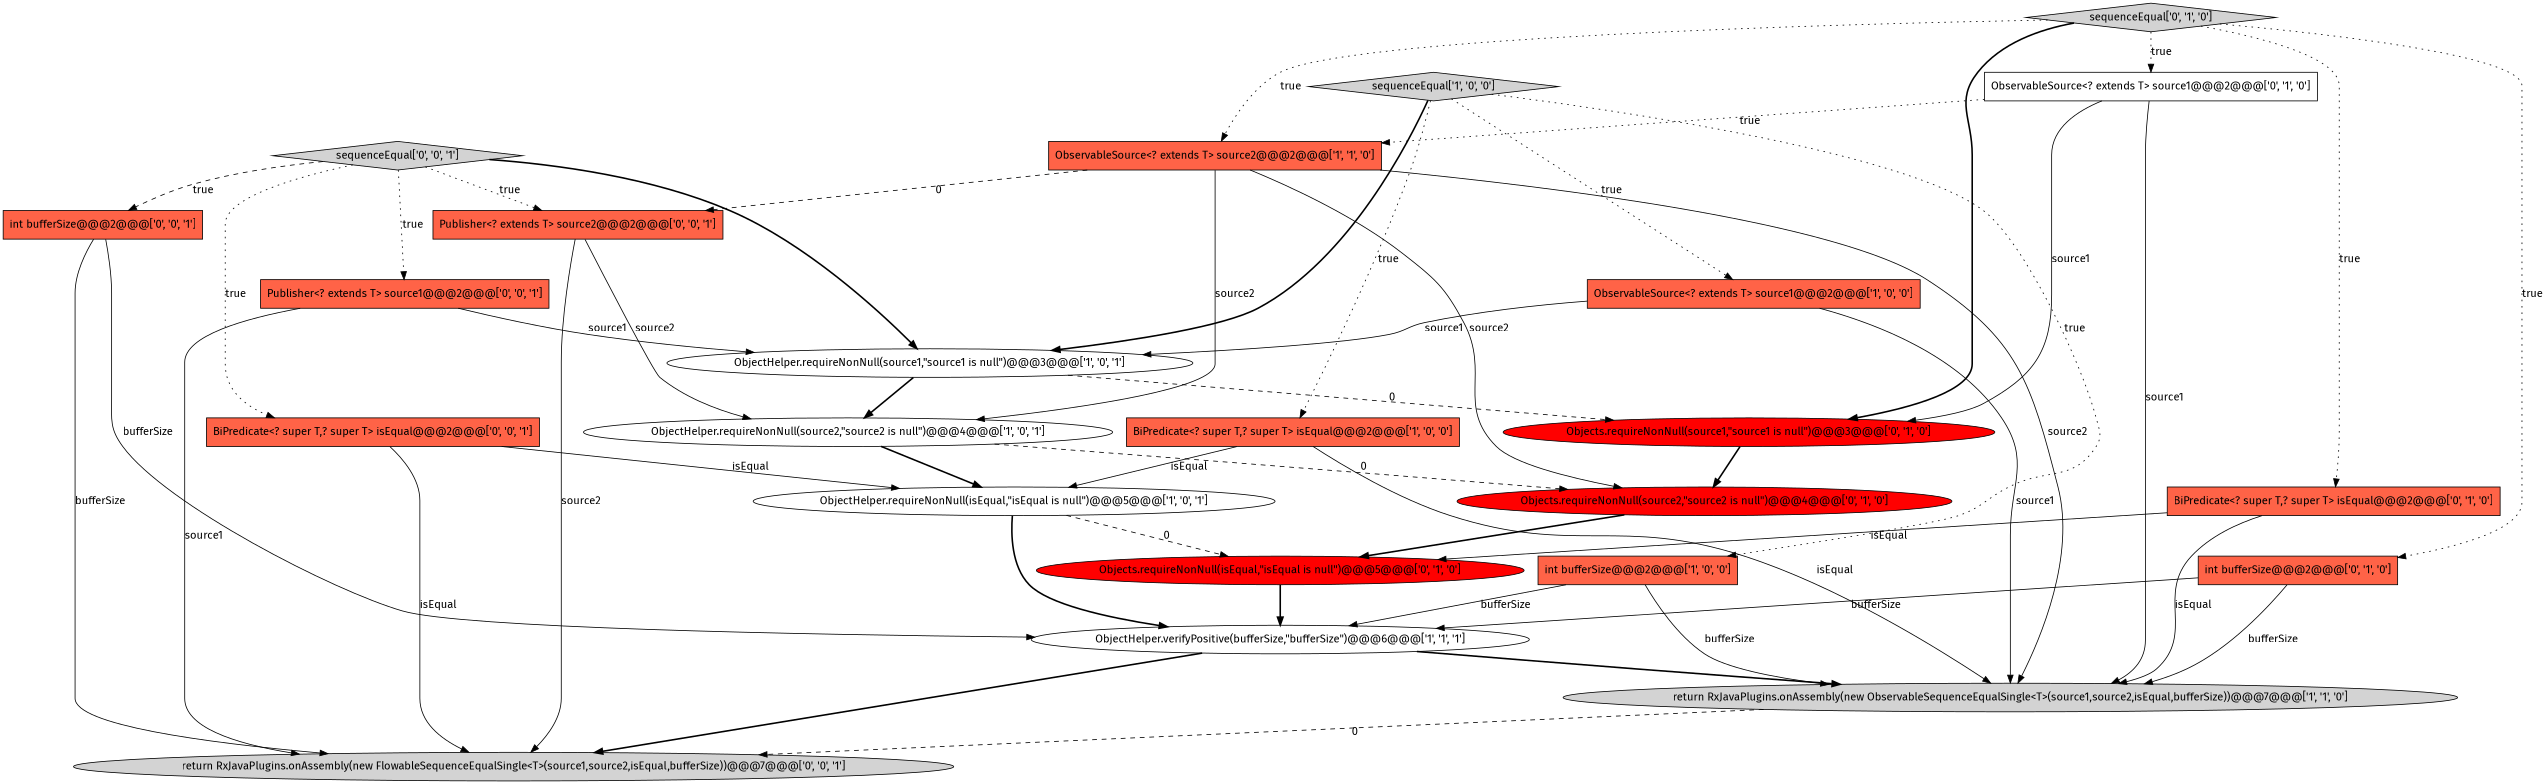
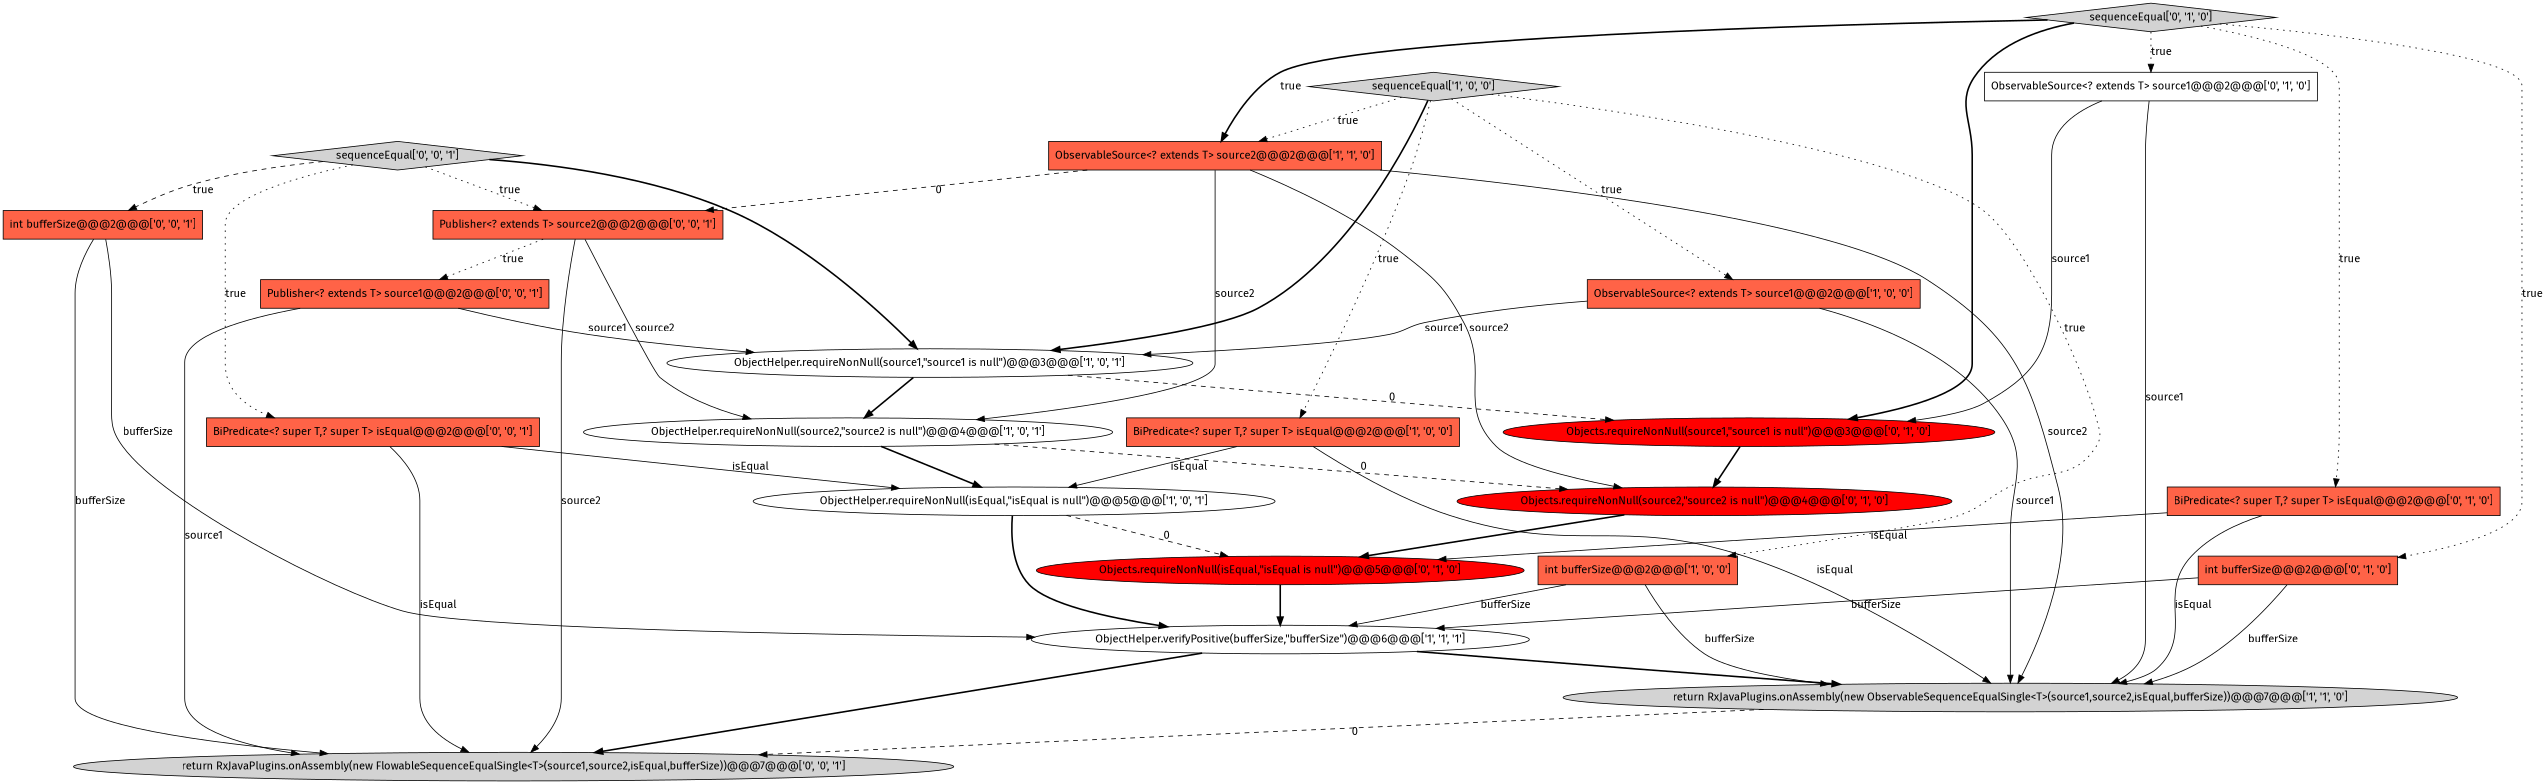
edge "sequenceEqual['0', '1', '0']" -> "ObservableSource<? extends T> source2@@@2@@@['1', '1', '0']": style dotted -> bold
edge "ObservableSource<? extends T> source1@@@2@@@['0', '1', '0']" -> "ObservableSource<? extends T> source2@@@2@@@['1', '1', '0']": now "sequenceEqual['1', '0', '0']" -> "ObservableSource<? extends T> source2@@@2@@@['1', '1', '0']"
edge "sequenceEqual['0', '0', '1']" -> "Publisher<? extends T> source1@@@2@@@['0', '0', '1']": now "Publisher<? extends T> source2@@@2@@@['0', '0', '1']" -> "Publisher<? extends T> source1@@@2@@@['0', '0', '1']"
